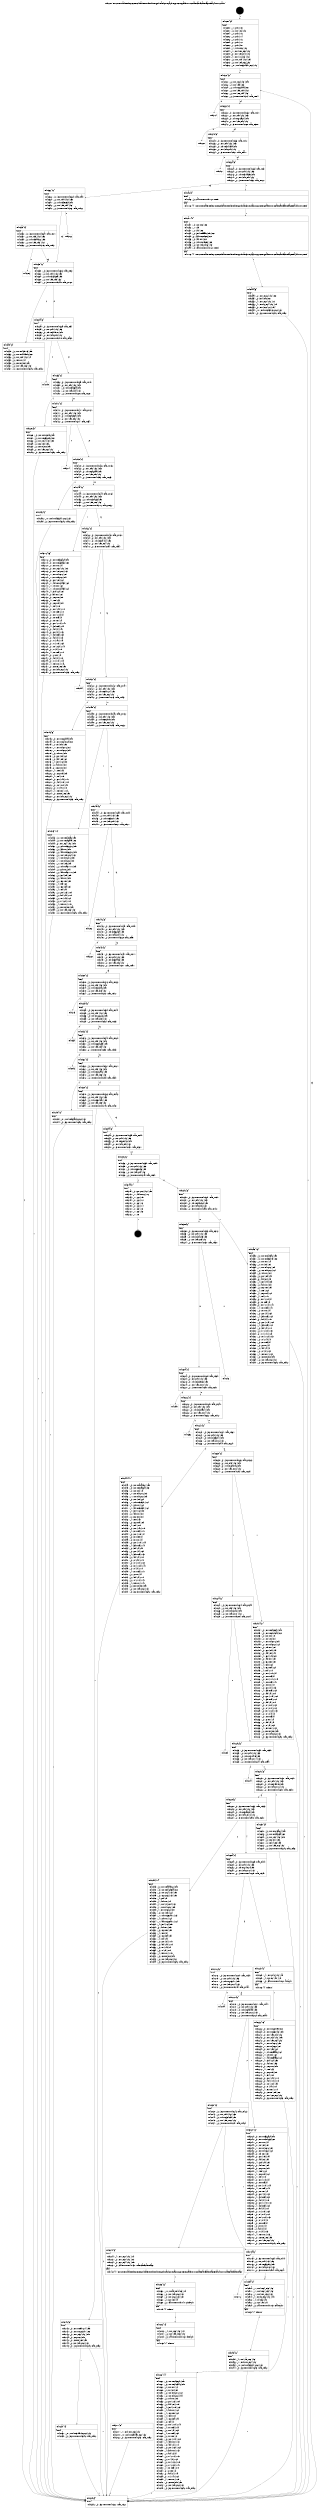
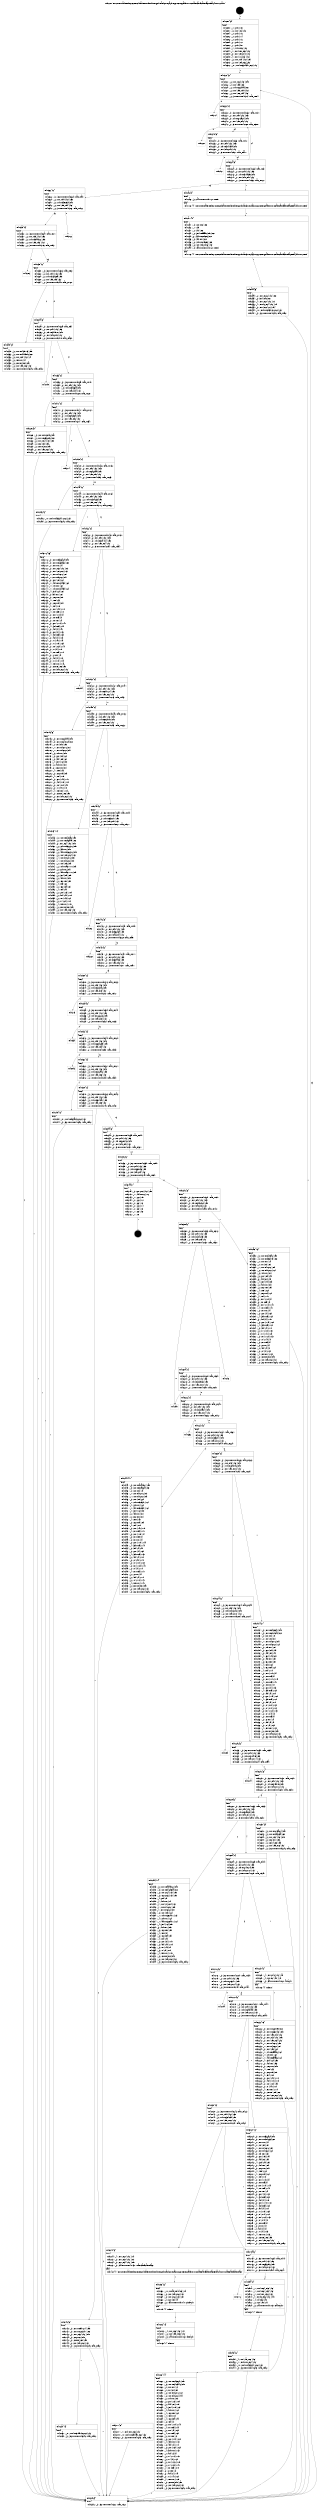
edge "0x402312 [32]" -> "0x402332 [28]": now "0x40236a [28]" -> "0x402332 [28]"
edge "0x402386 [28]" -> "0x4023be [28]": now "0x402386 [28]" -> "0x4023a2 [28]"
edge "0x40250e [28]" -> "0x40252a [28]": added, label "15"
edge "0x4025ee [28]" -> "0x40260a [28]": now "0x4025ee [28]" -> "0x402fd0"
